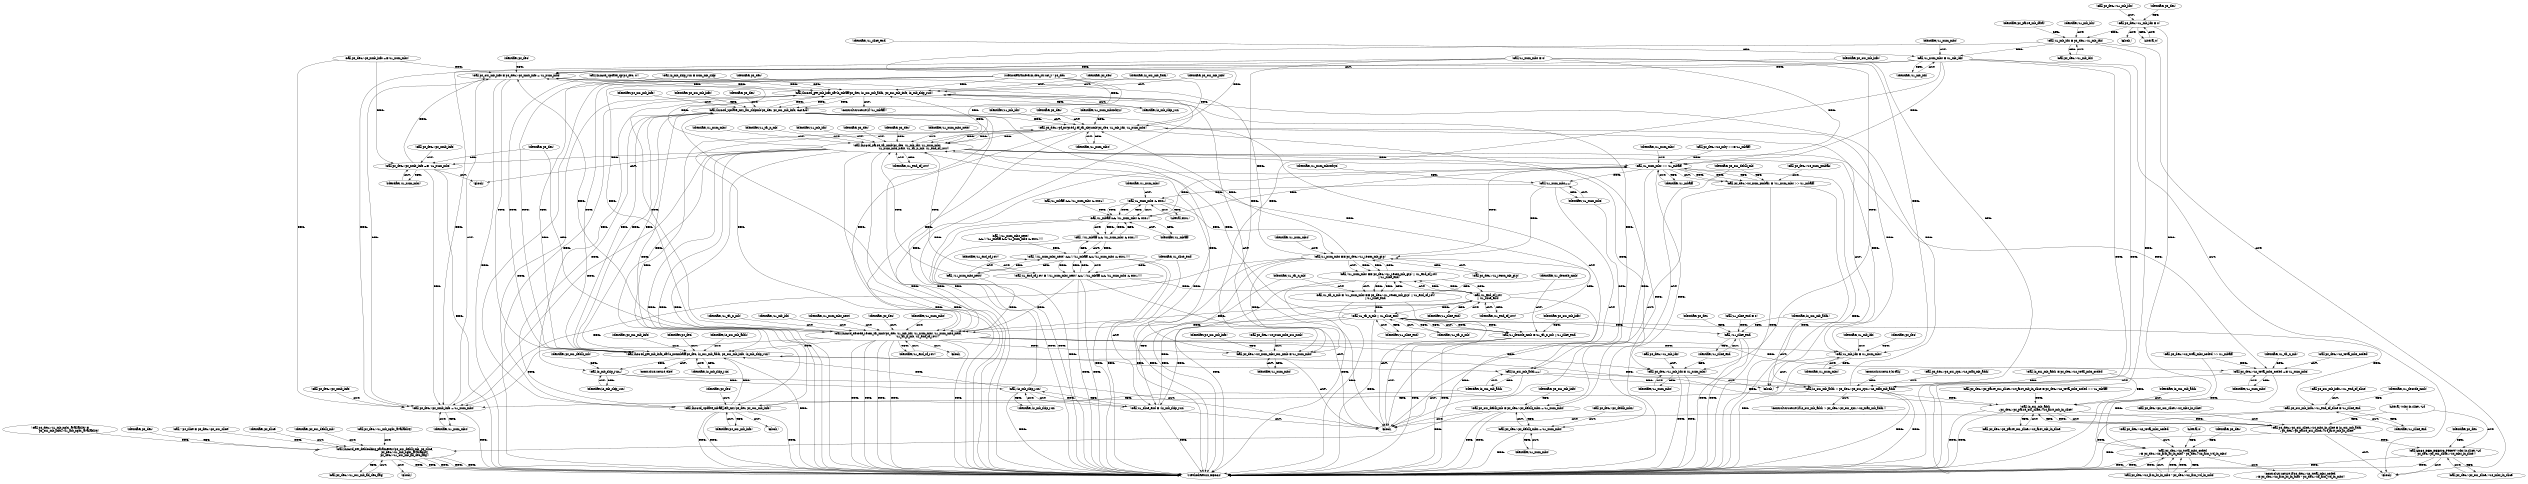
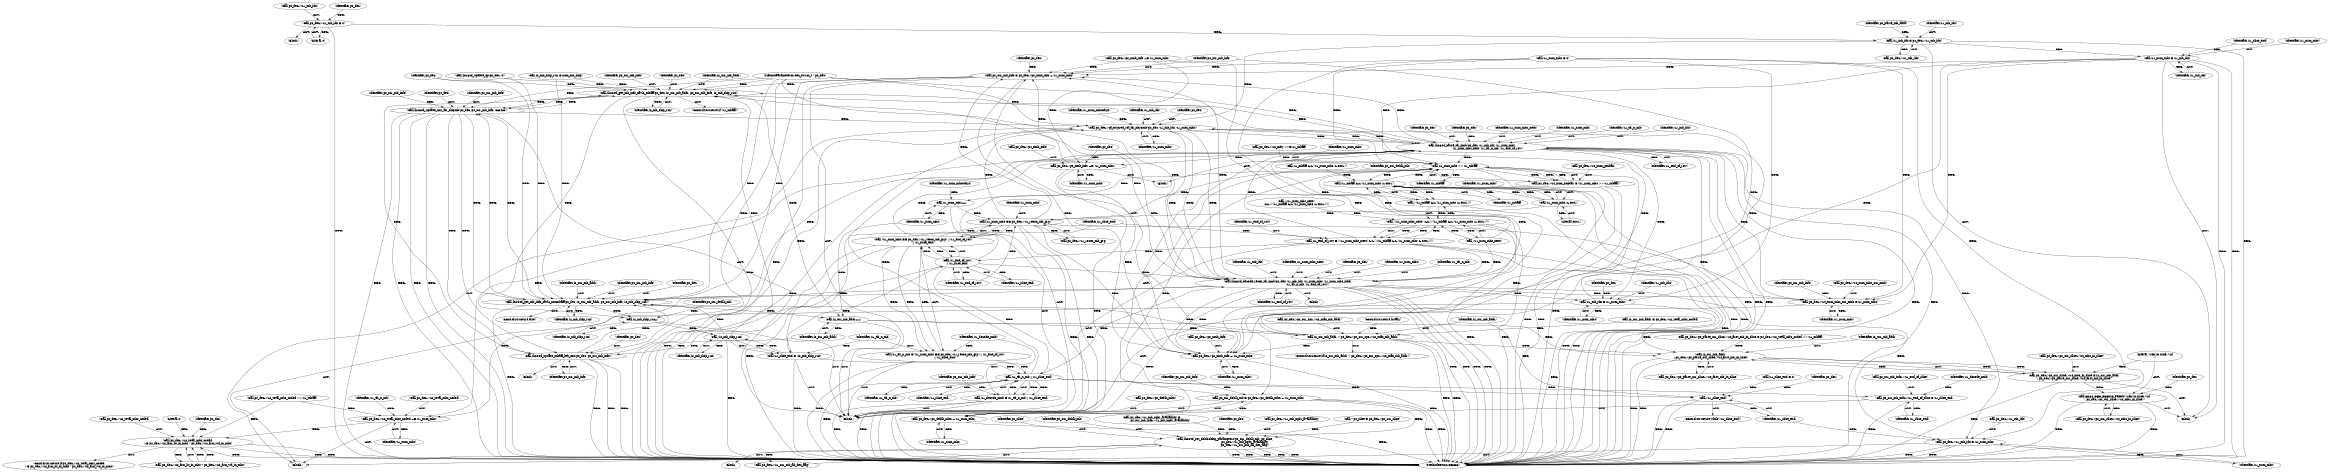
edge "(Call,u1_num_mbs++)" -> "(Call,u1_num_mbs & 0x01)": removed, label "DDG:"
edge "(Call,u1_tfr_n_mb || u1_slice_end)" -> "(Call,u1_slice_end = !i2_mb_skip_run)": reversed
node "(ControlStructure,while(!u1_slice_end))": added
